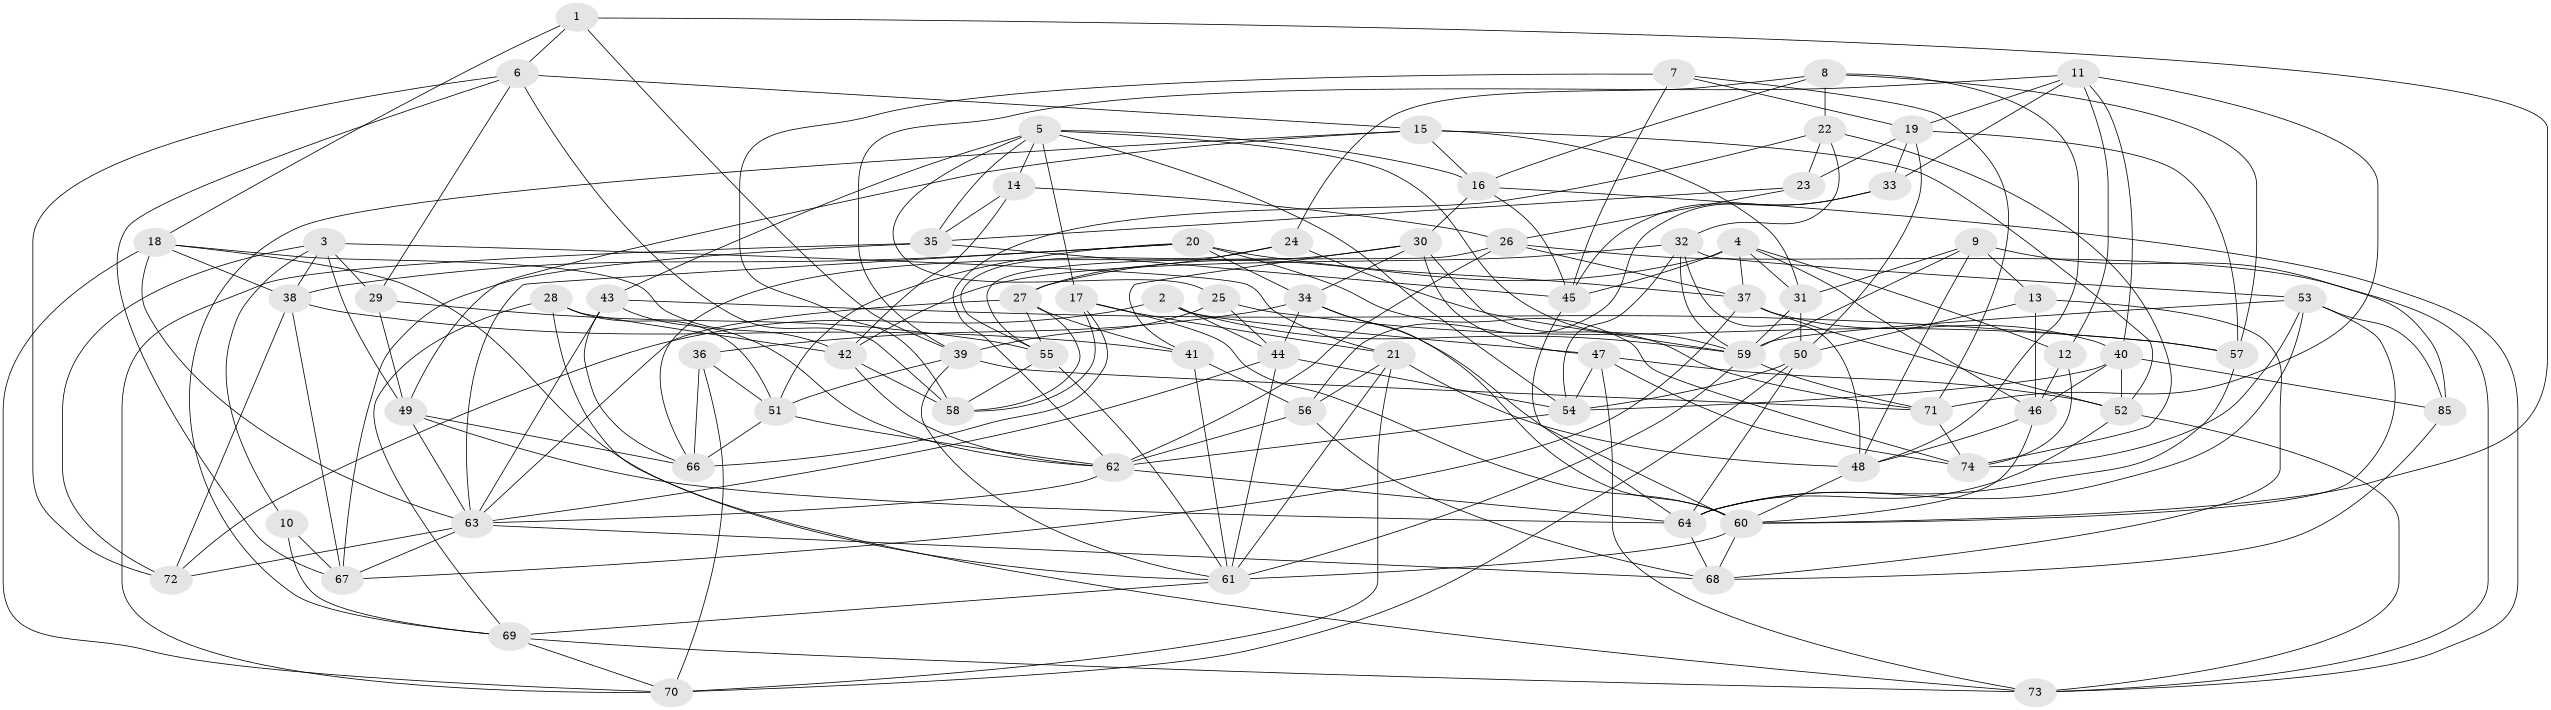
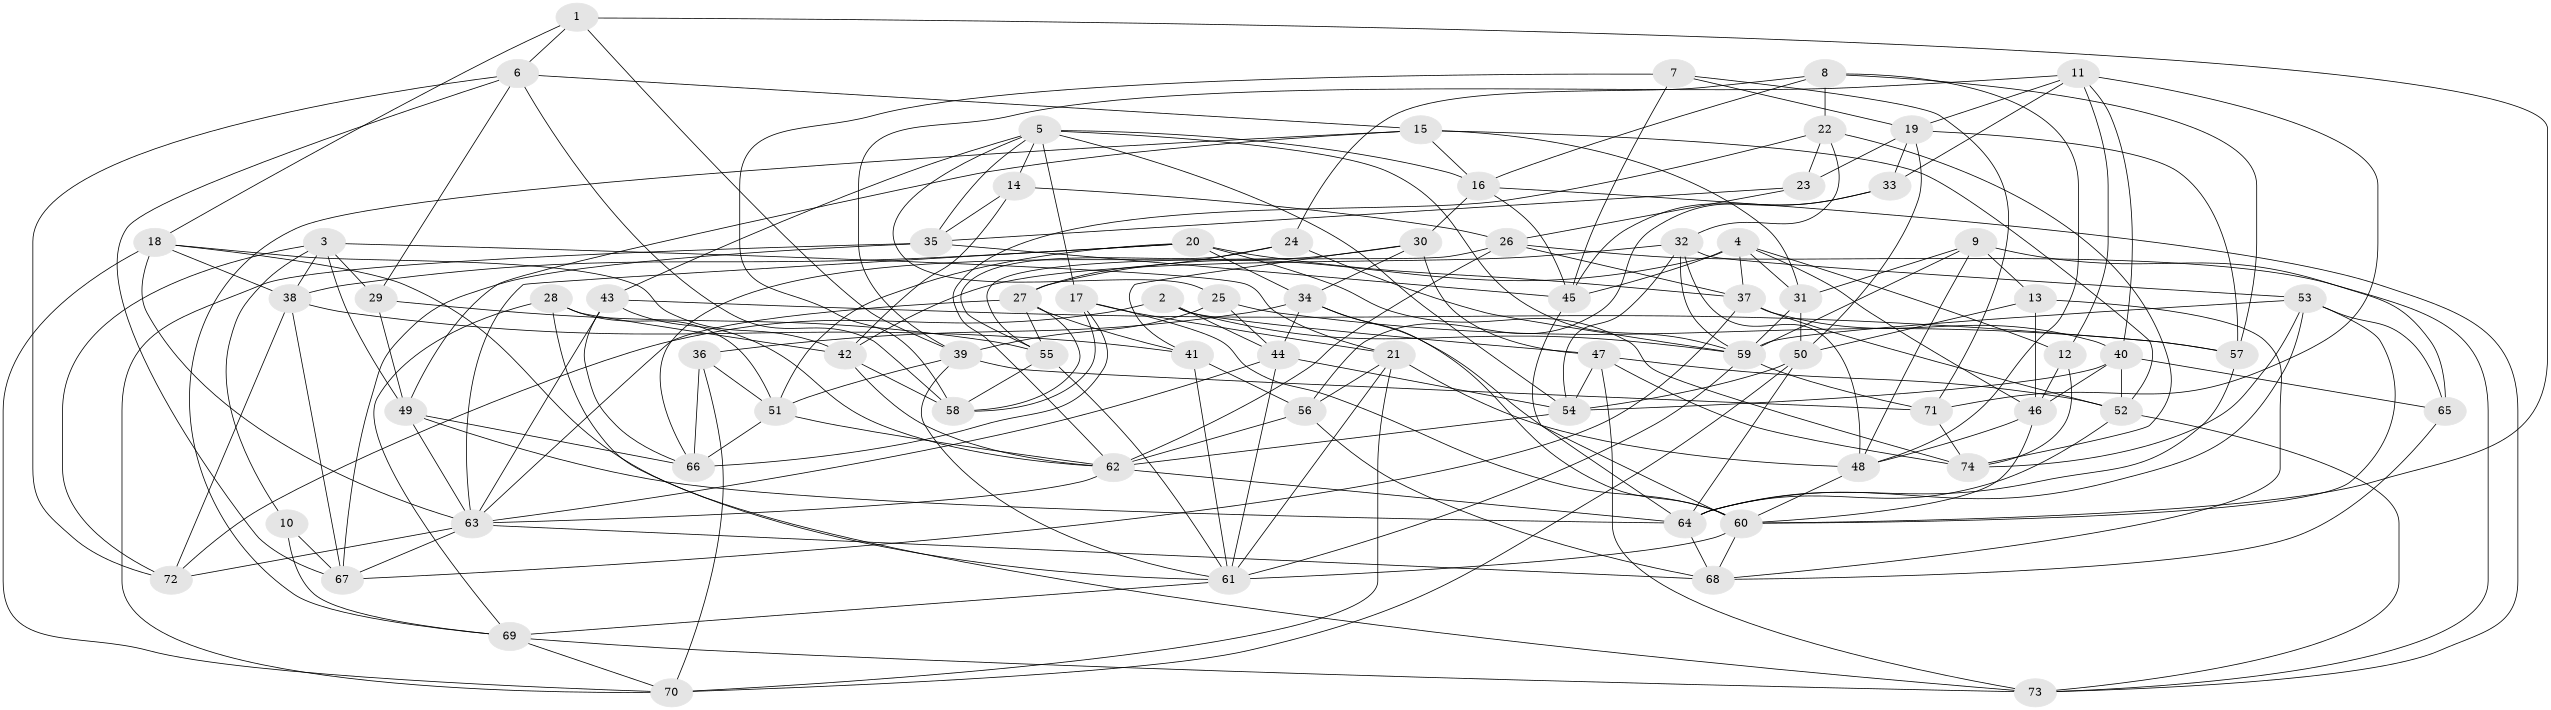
edge "30" -- "71": removed
node "85": label "85" -> "65"
